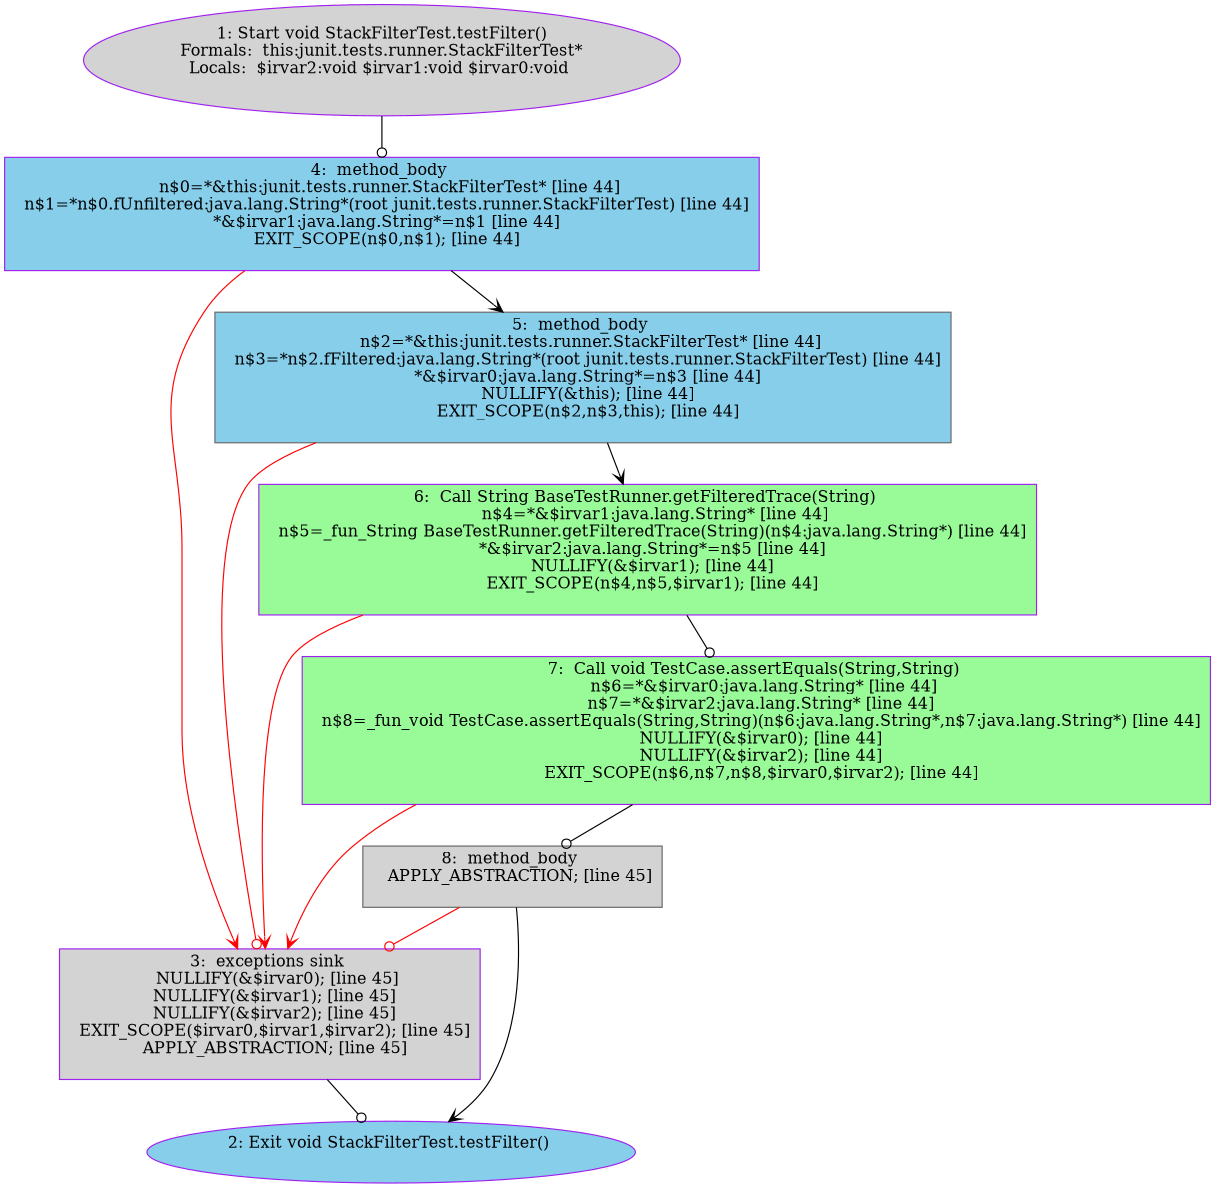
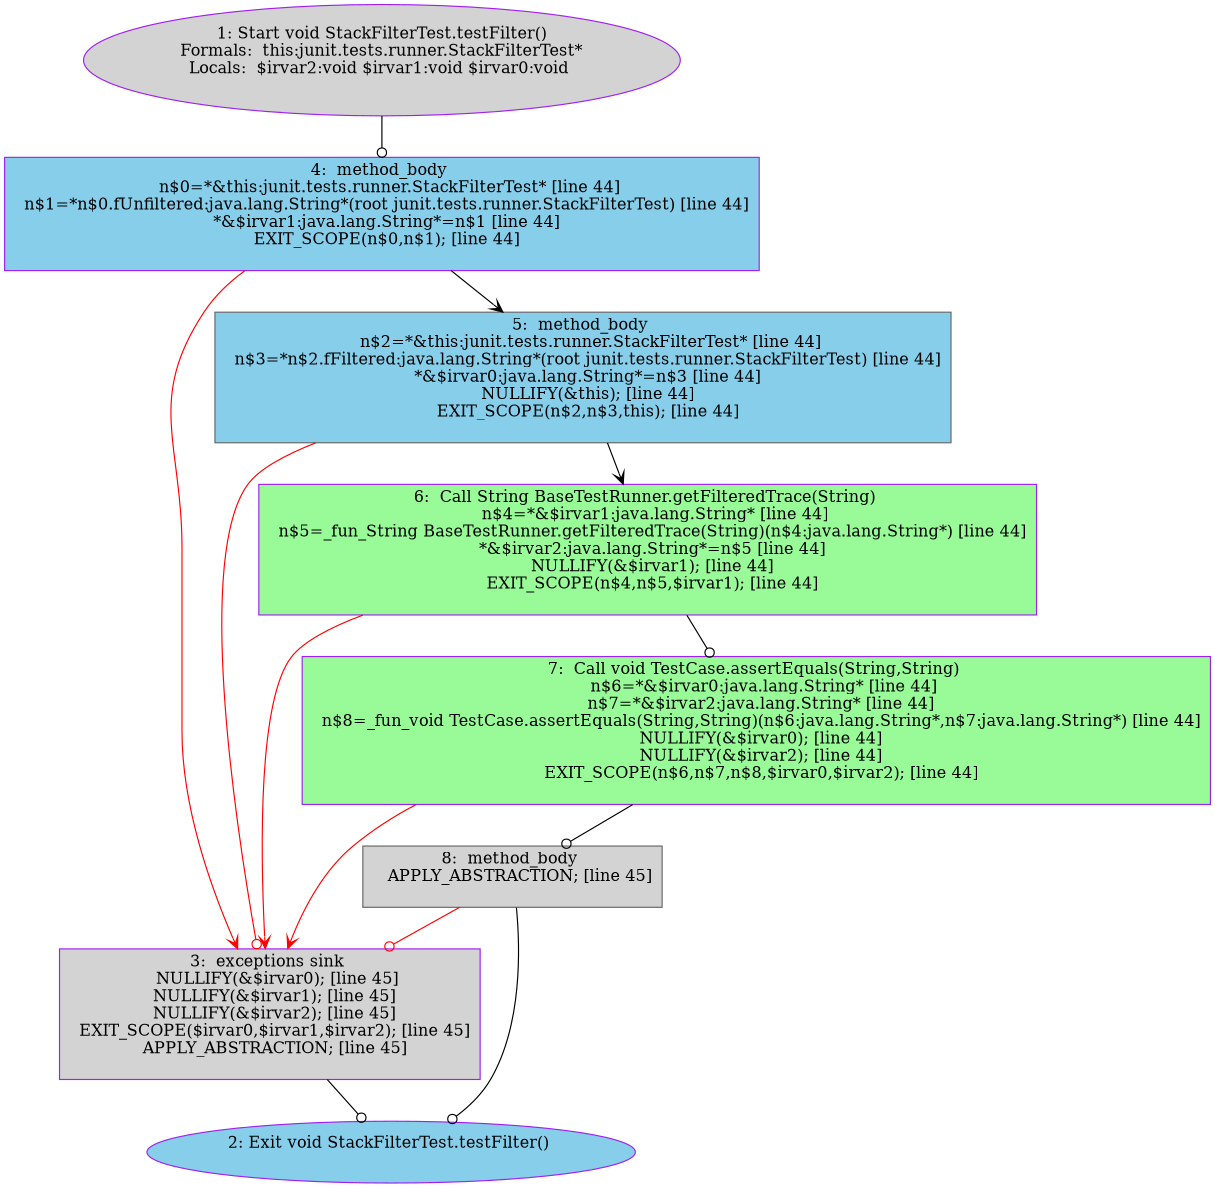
edge "8:  method_body APPLY_ABSTRACTION; [line 45]" -> "2: Exit void StackFilterTest.testFilter()": arrowhead vee -> odot
